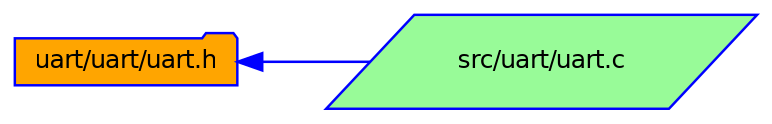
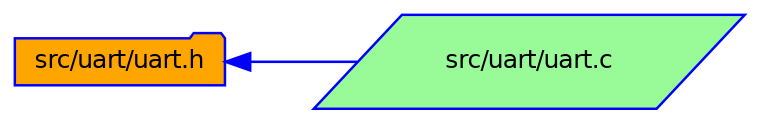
node "uart/uart/uart.h": label "uart/uart/uart.h" -> "src/uart/uart.h"
